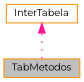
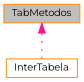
edge "TabMetodos" -> "InterTabela": reversed
